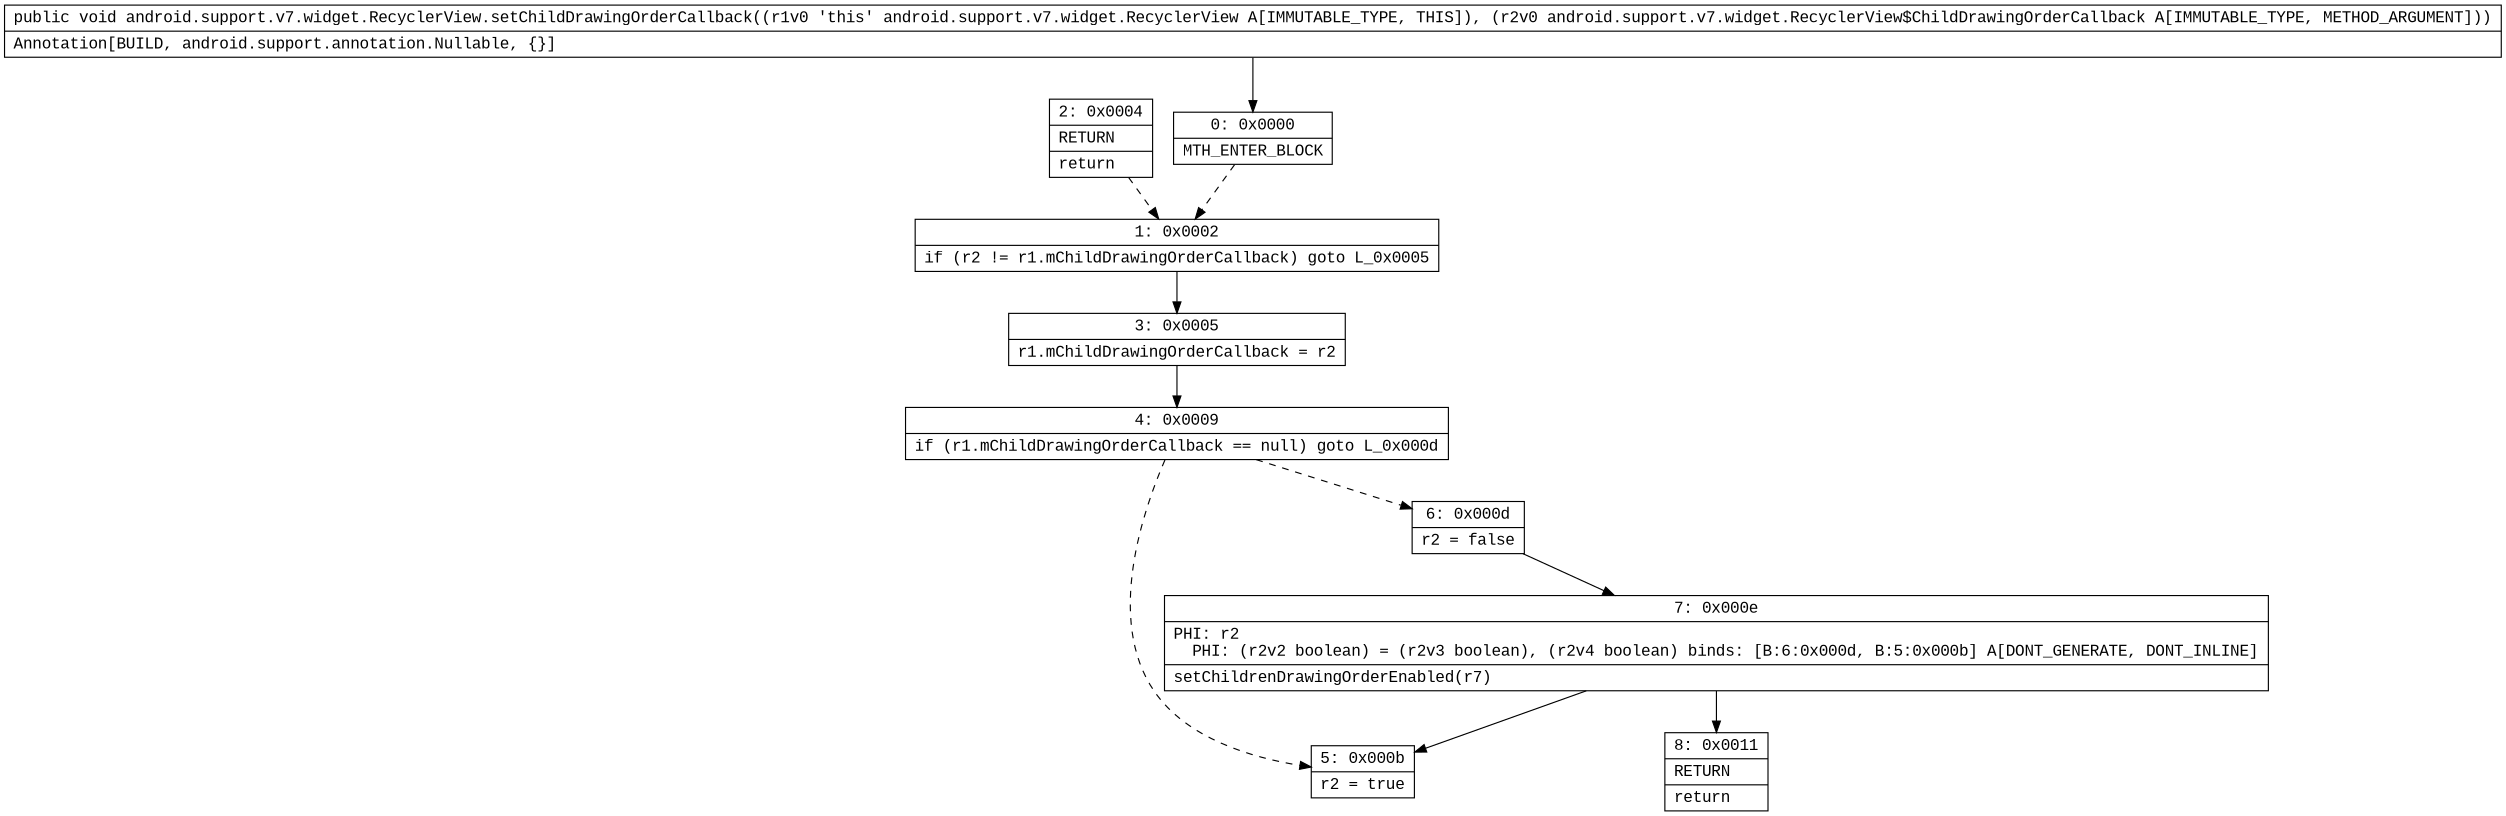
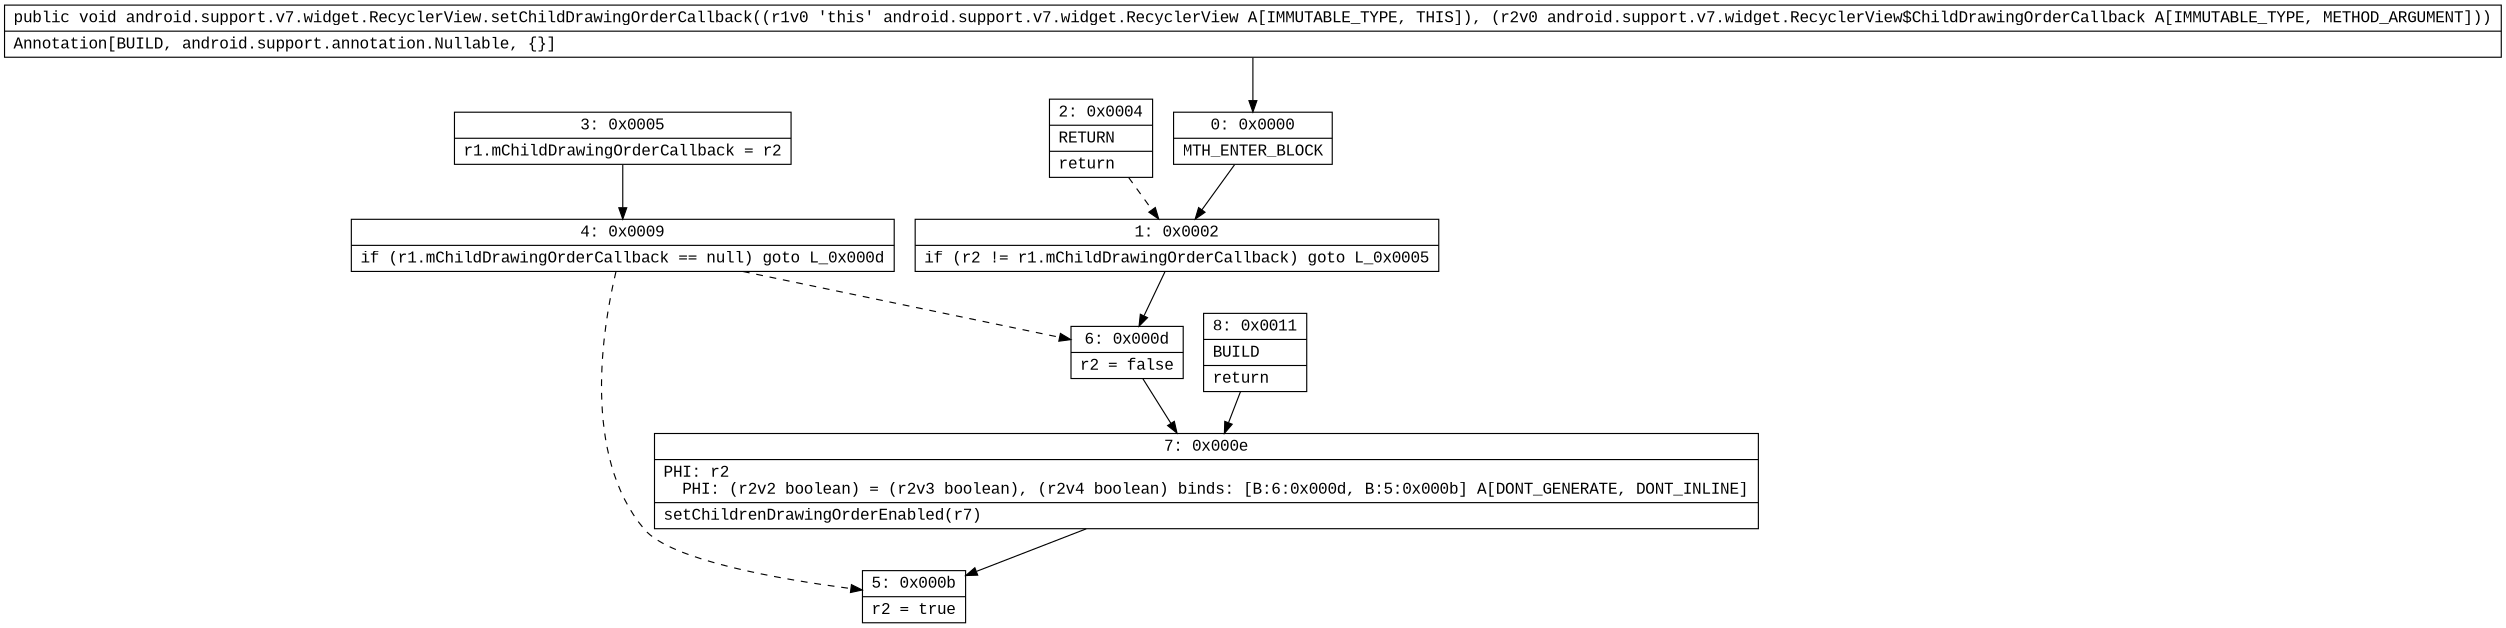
edge "0: 0x0000" -> "1: 0x0002": style dashed -> solid
edge "1: 0x0002" -> "3: 0x0005": now "1: 0x0002" -> "6: 0x000d"
edge "7: 0x000e" -> "8: 0x0011": reversed
node "8: 0x0011": text "RETURN" -> "BUILD"
